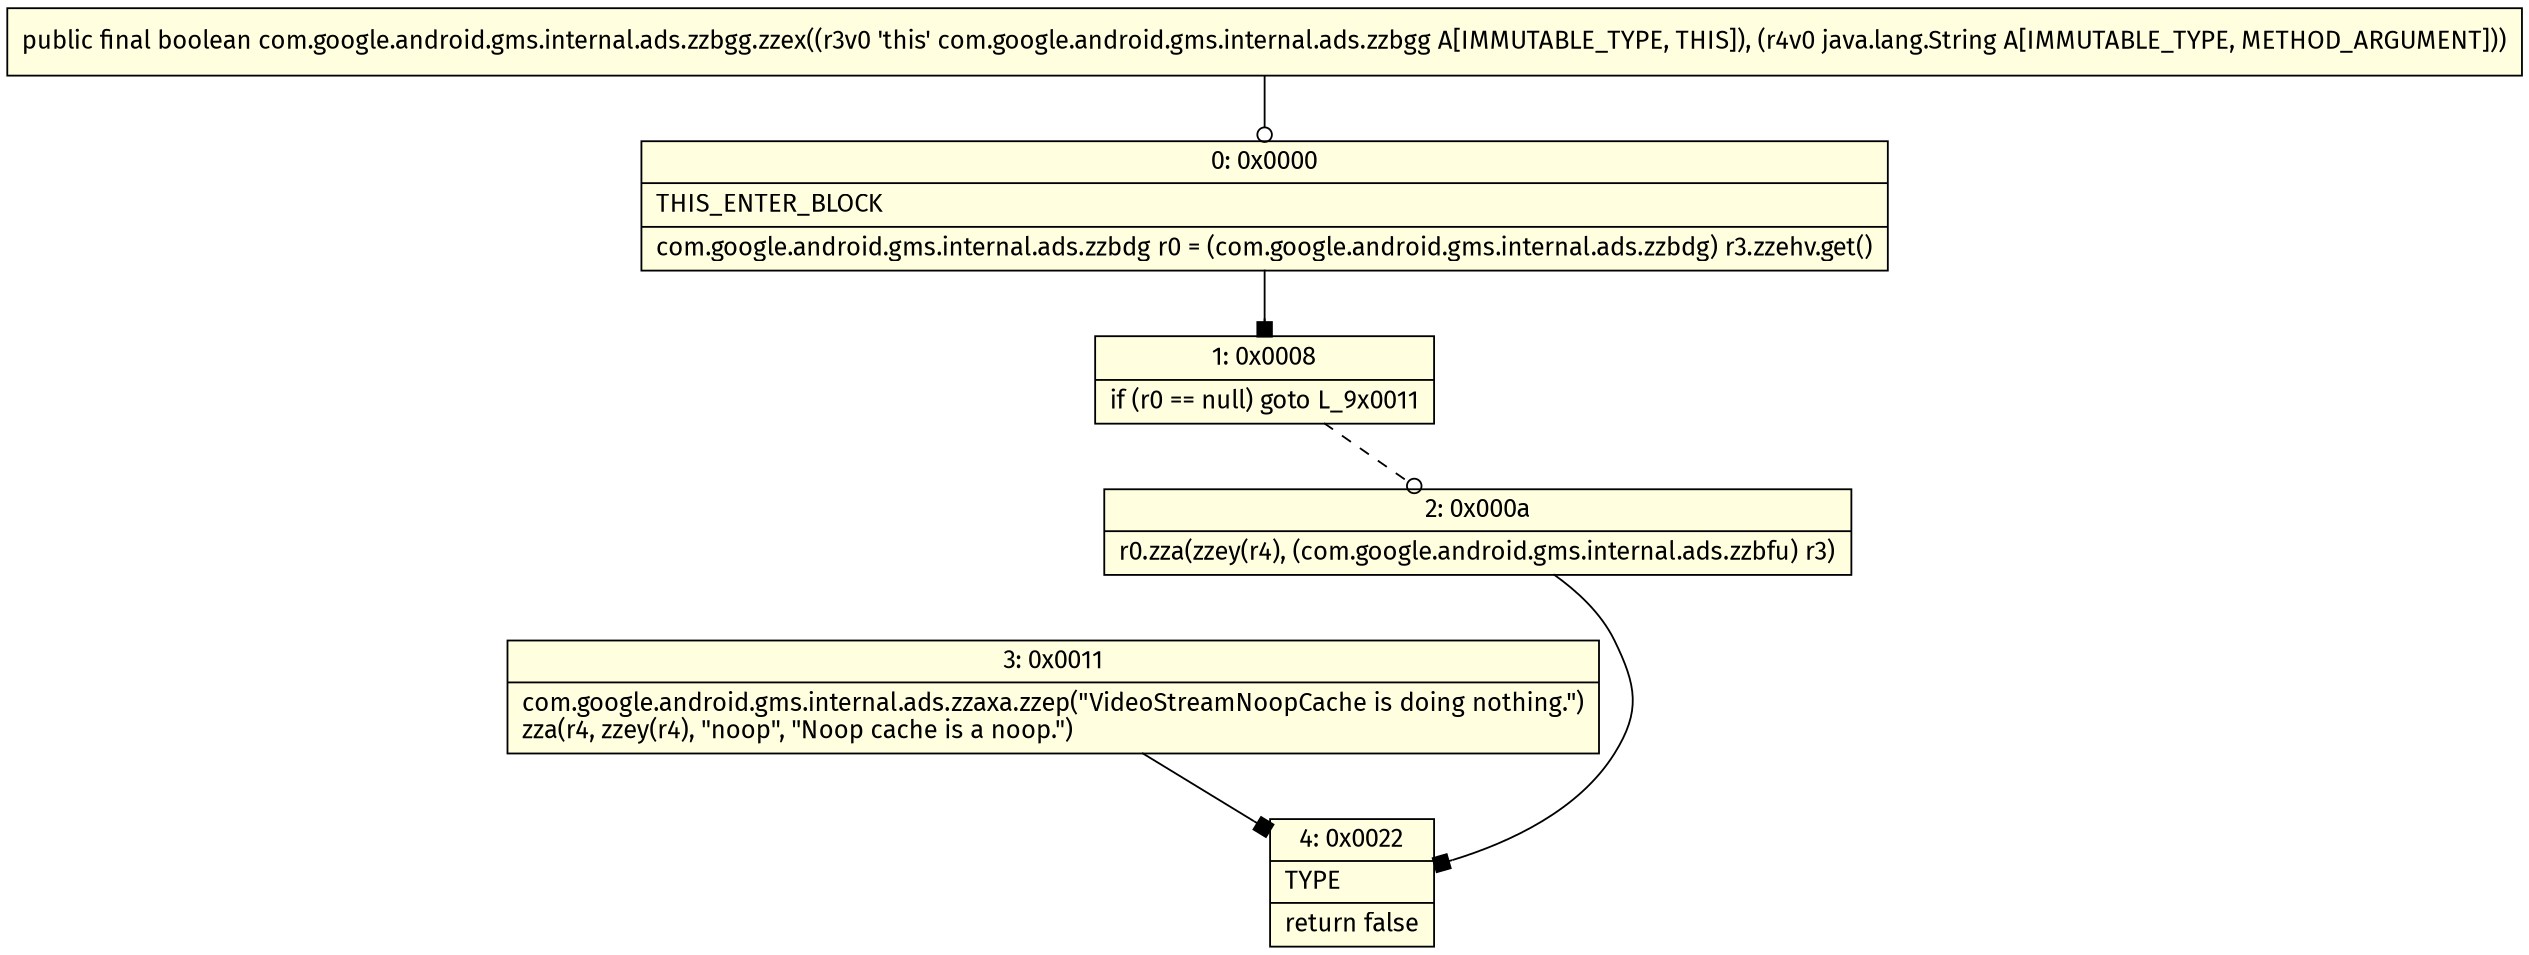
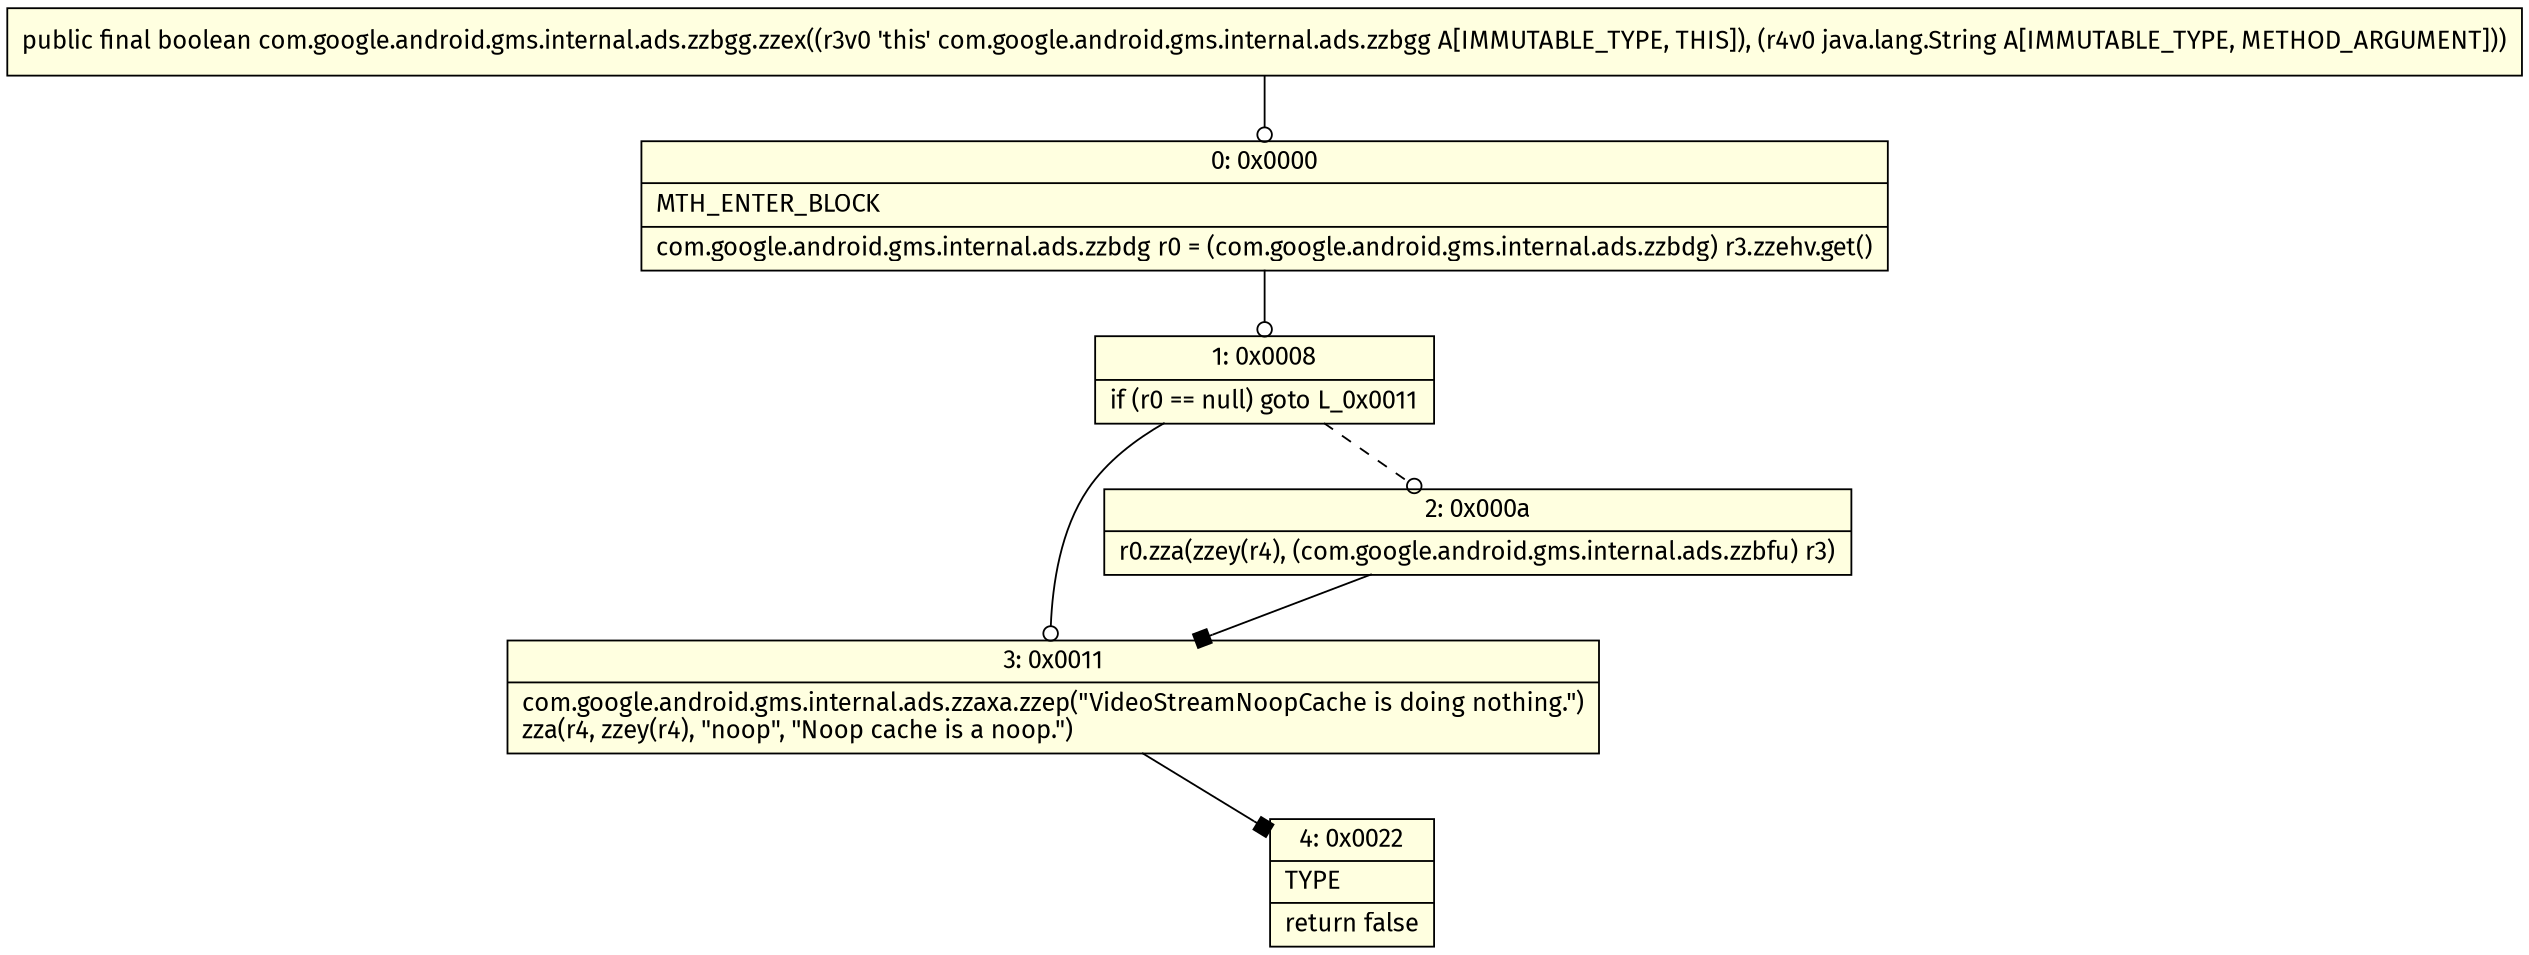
node "0: 0x0000": text "THIS_ENTER_BLOCK" -> "MTH_ENTER_BLOCK"
edge "0: 0x0000" -> "1: 0x0008": arrowhead box -> odot
node "1: 0x0008": text "if (r0 == null) goto L_9x0011" -> "if (r0 == null) goto L_0x0011"
edge "1: 0x0008" -> "3: 0x0011": added
edge "2: 0x000a" -> "4: 0x0022": now "2: 0x000a" -> "3: 0x0011"
